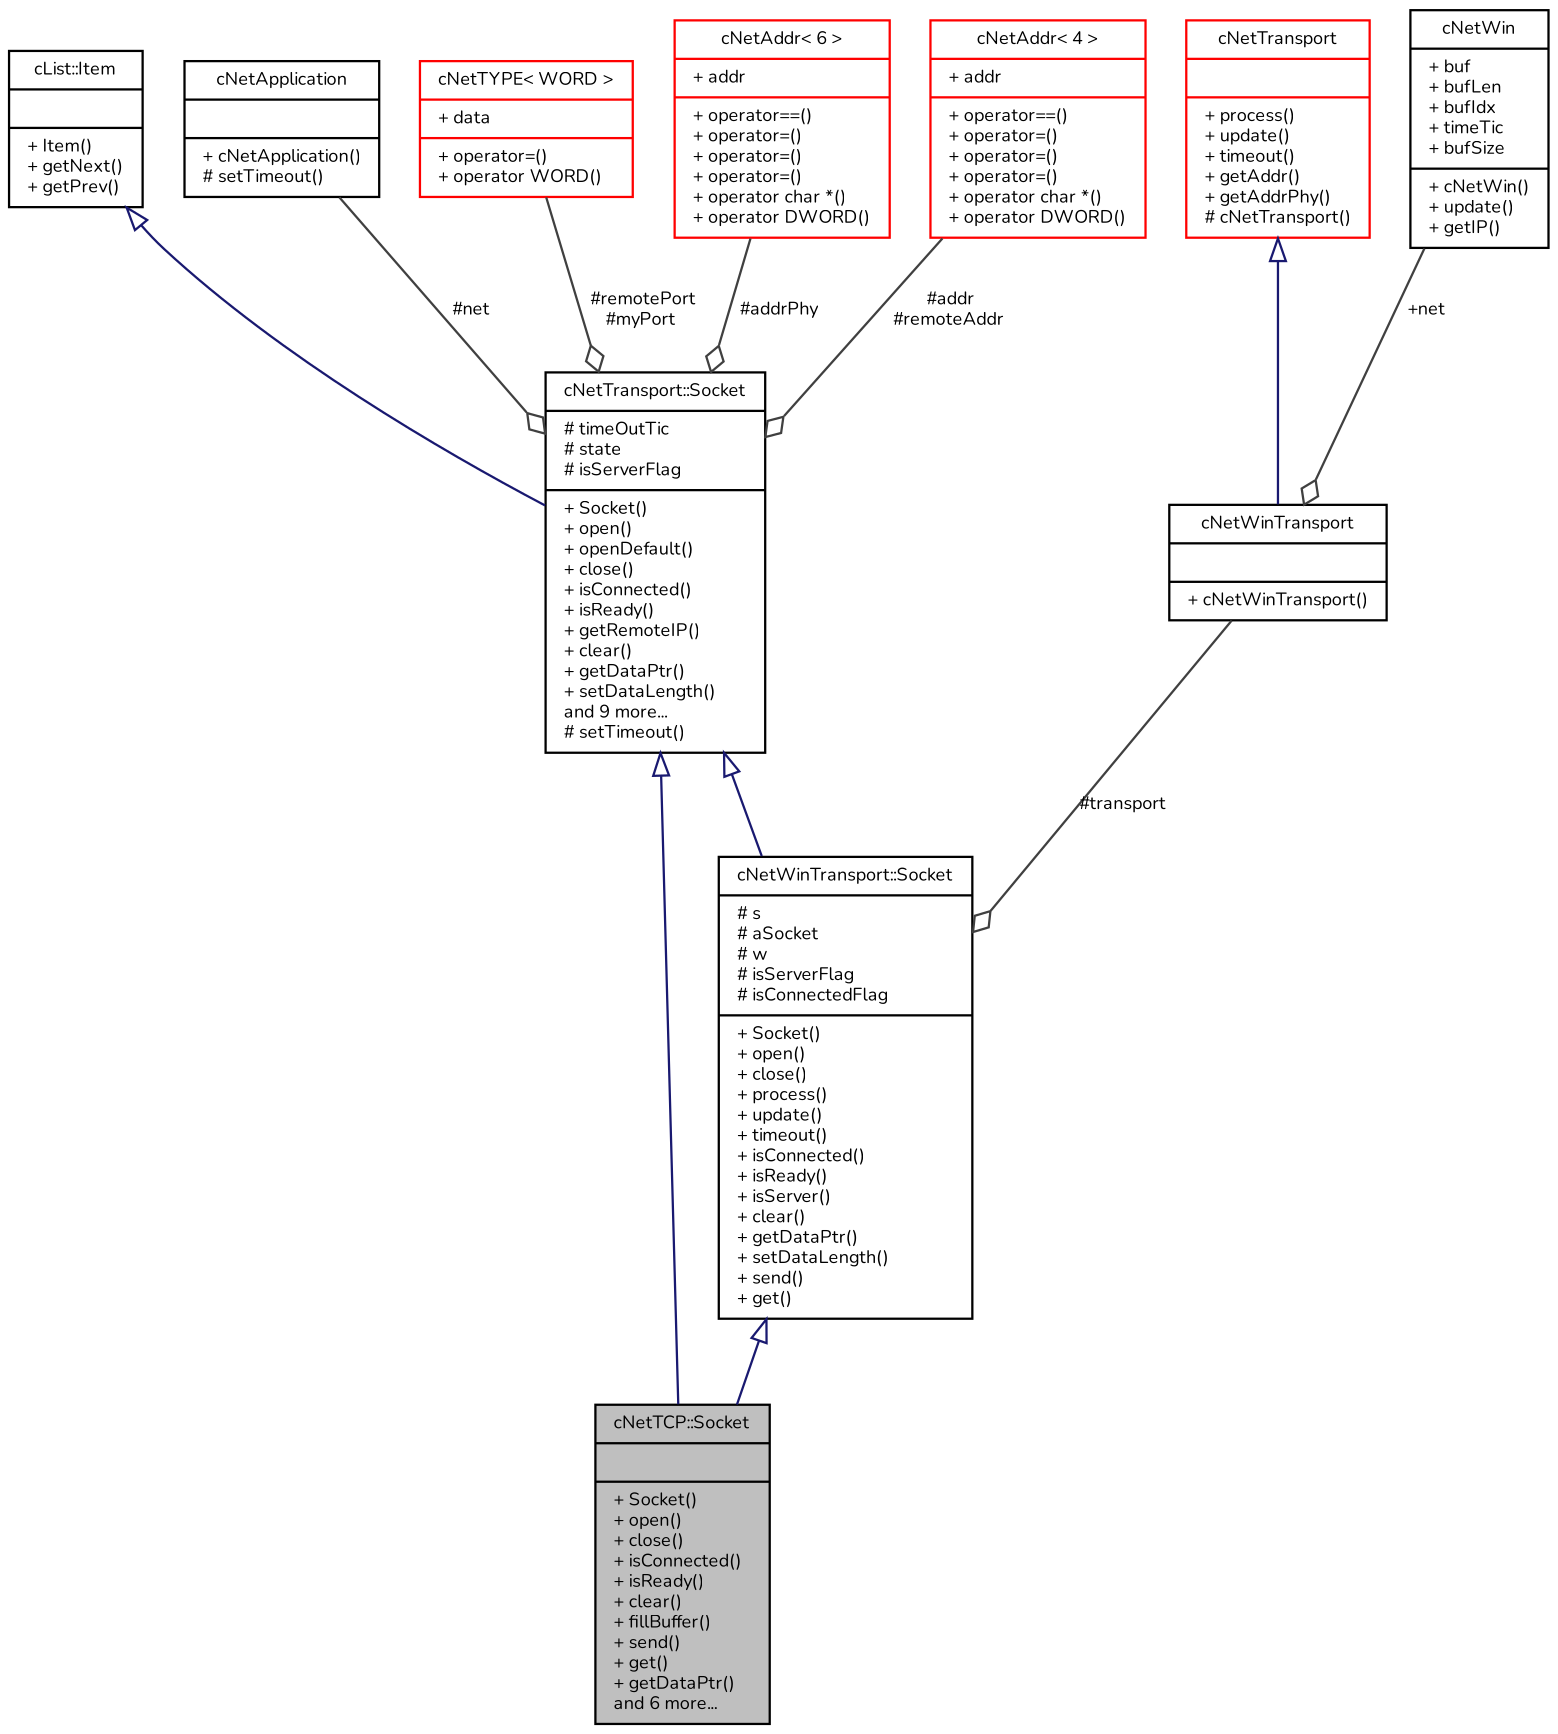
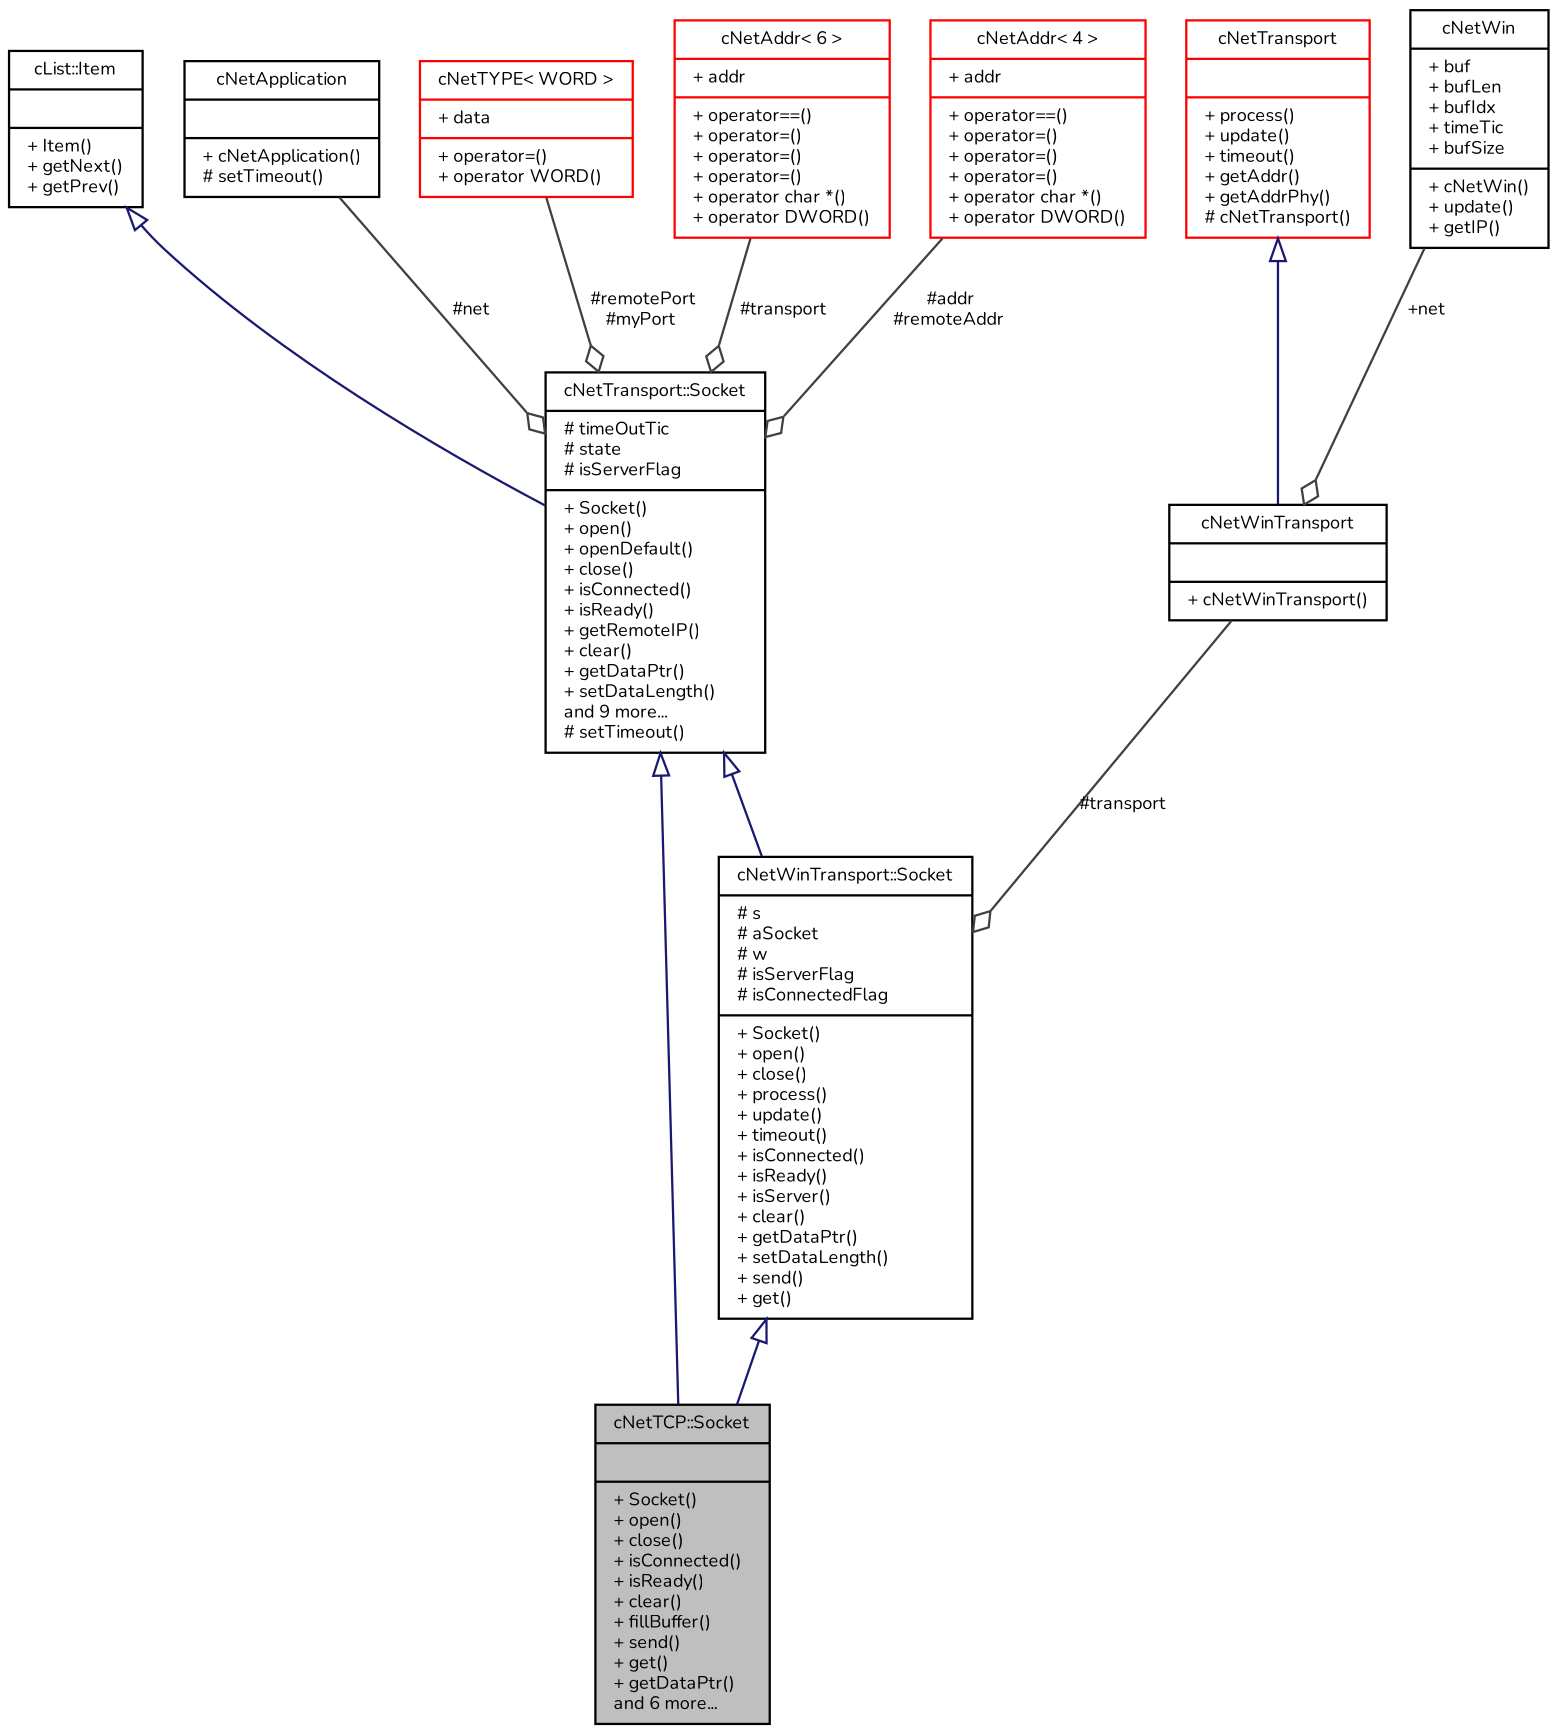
edge "cNetAddr< 6 >" -> "cNetTransport::Socket": label " #addrPhy" -> " #transport"
